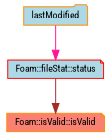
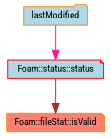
node "Foam::fileStat::status": label "Foam::fileStat::status" -> "Foam::status::status"
node "Foam::isValid::isValid": label "Foam::isValid::isValid" -> "Foam::fileStat::isValid"
